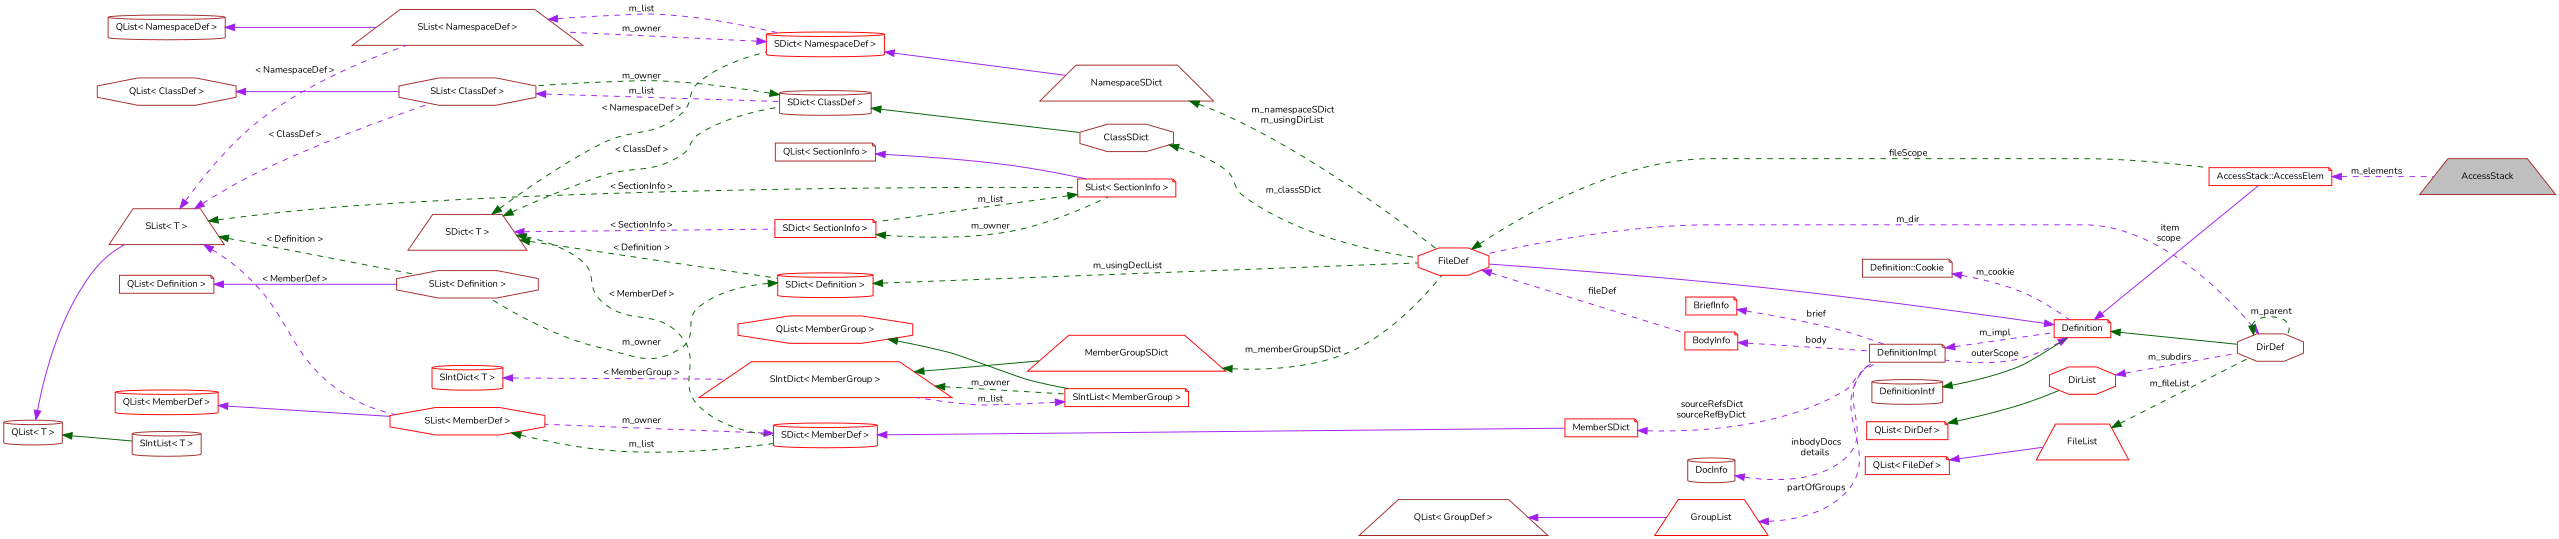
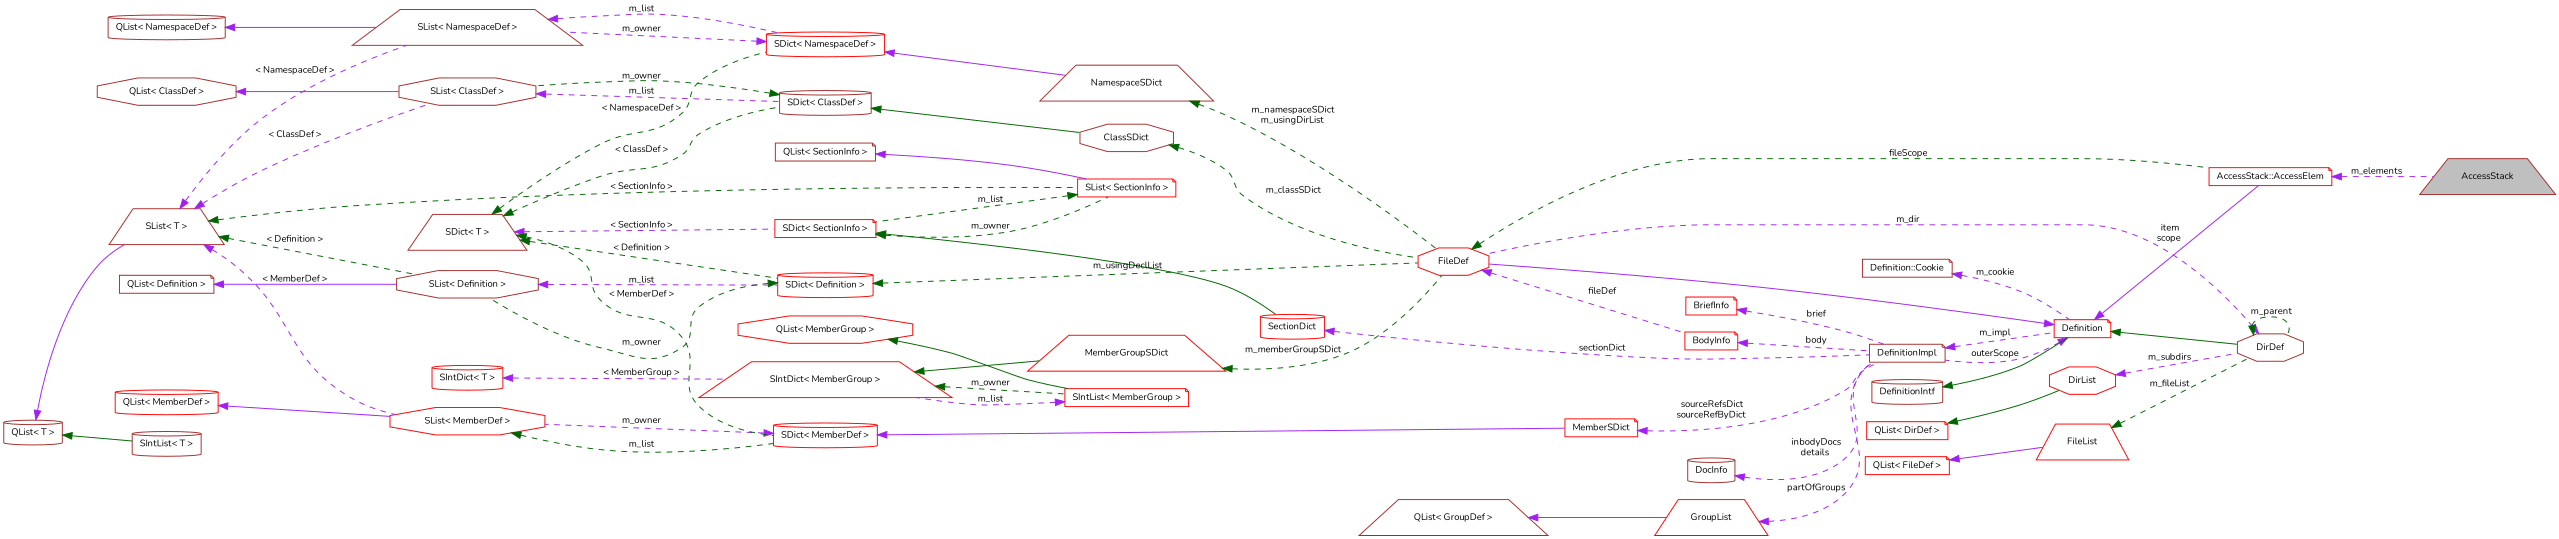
edge "SDict< Definition >" -> "SList< Definition >": added, label "m_list"
node "SectionDict": added
